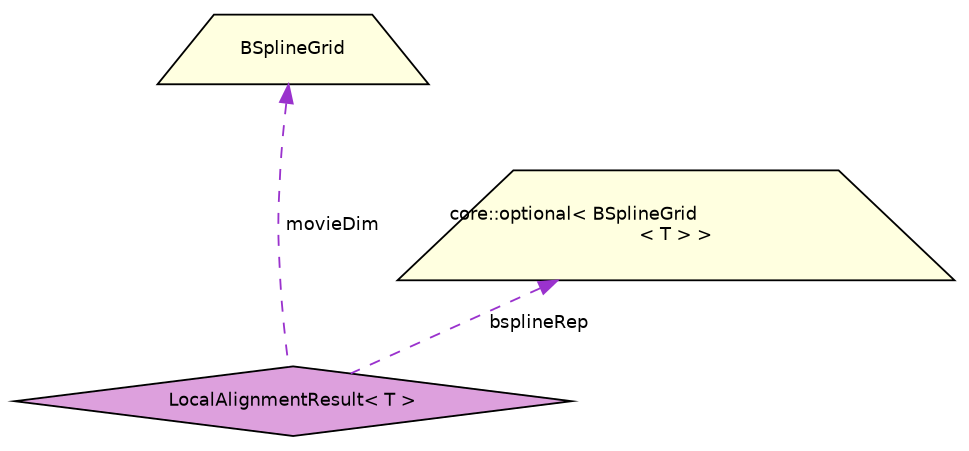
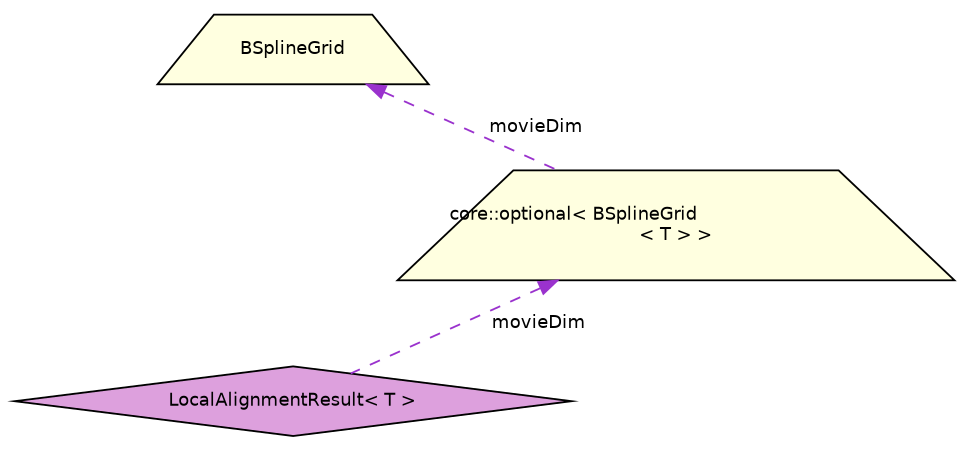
edge "LocalAlignmentResult< T >" -> "BSplineGrid": now "core::optional< BSplineGrid < T > >" -> "BSplineGrid"
edge "LocalAlignmentResult< T >" -> "core::optional< BSplineGrid < T > >": label " bsplineRep" -> " movieDim"
